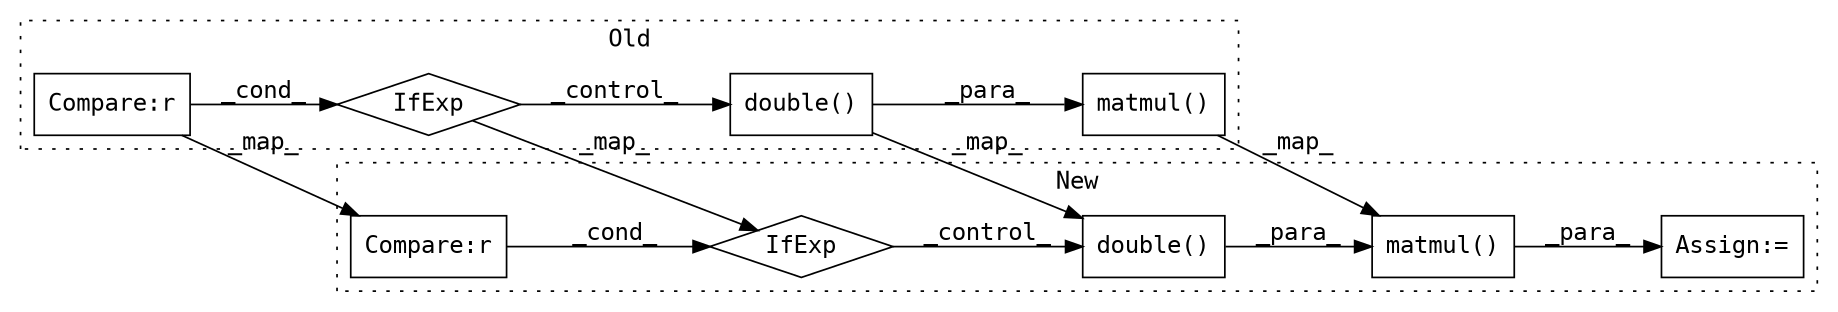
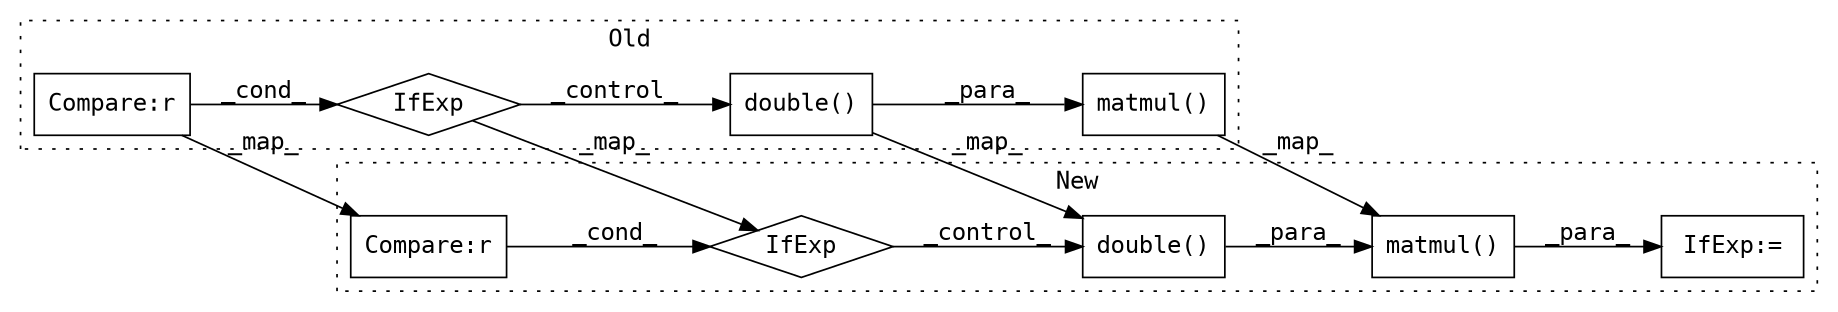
node "Assign:=": label "Assign:=" -> "IfExp:="
